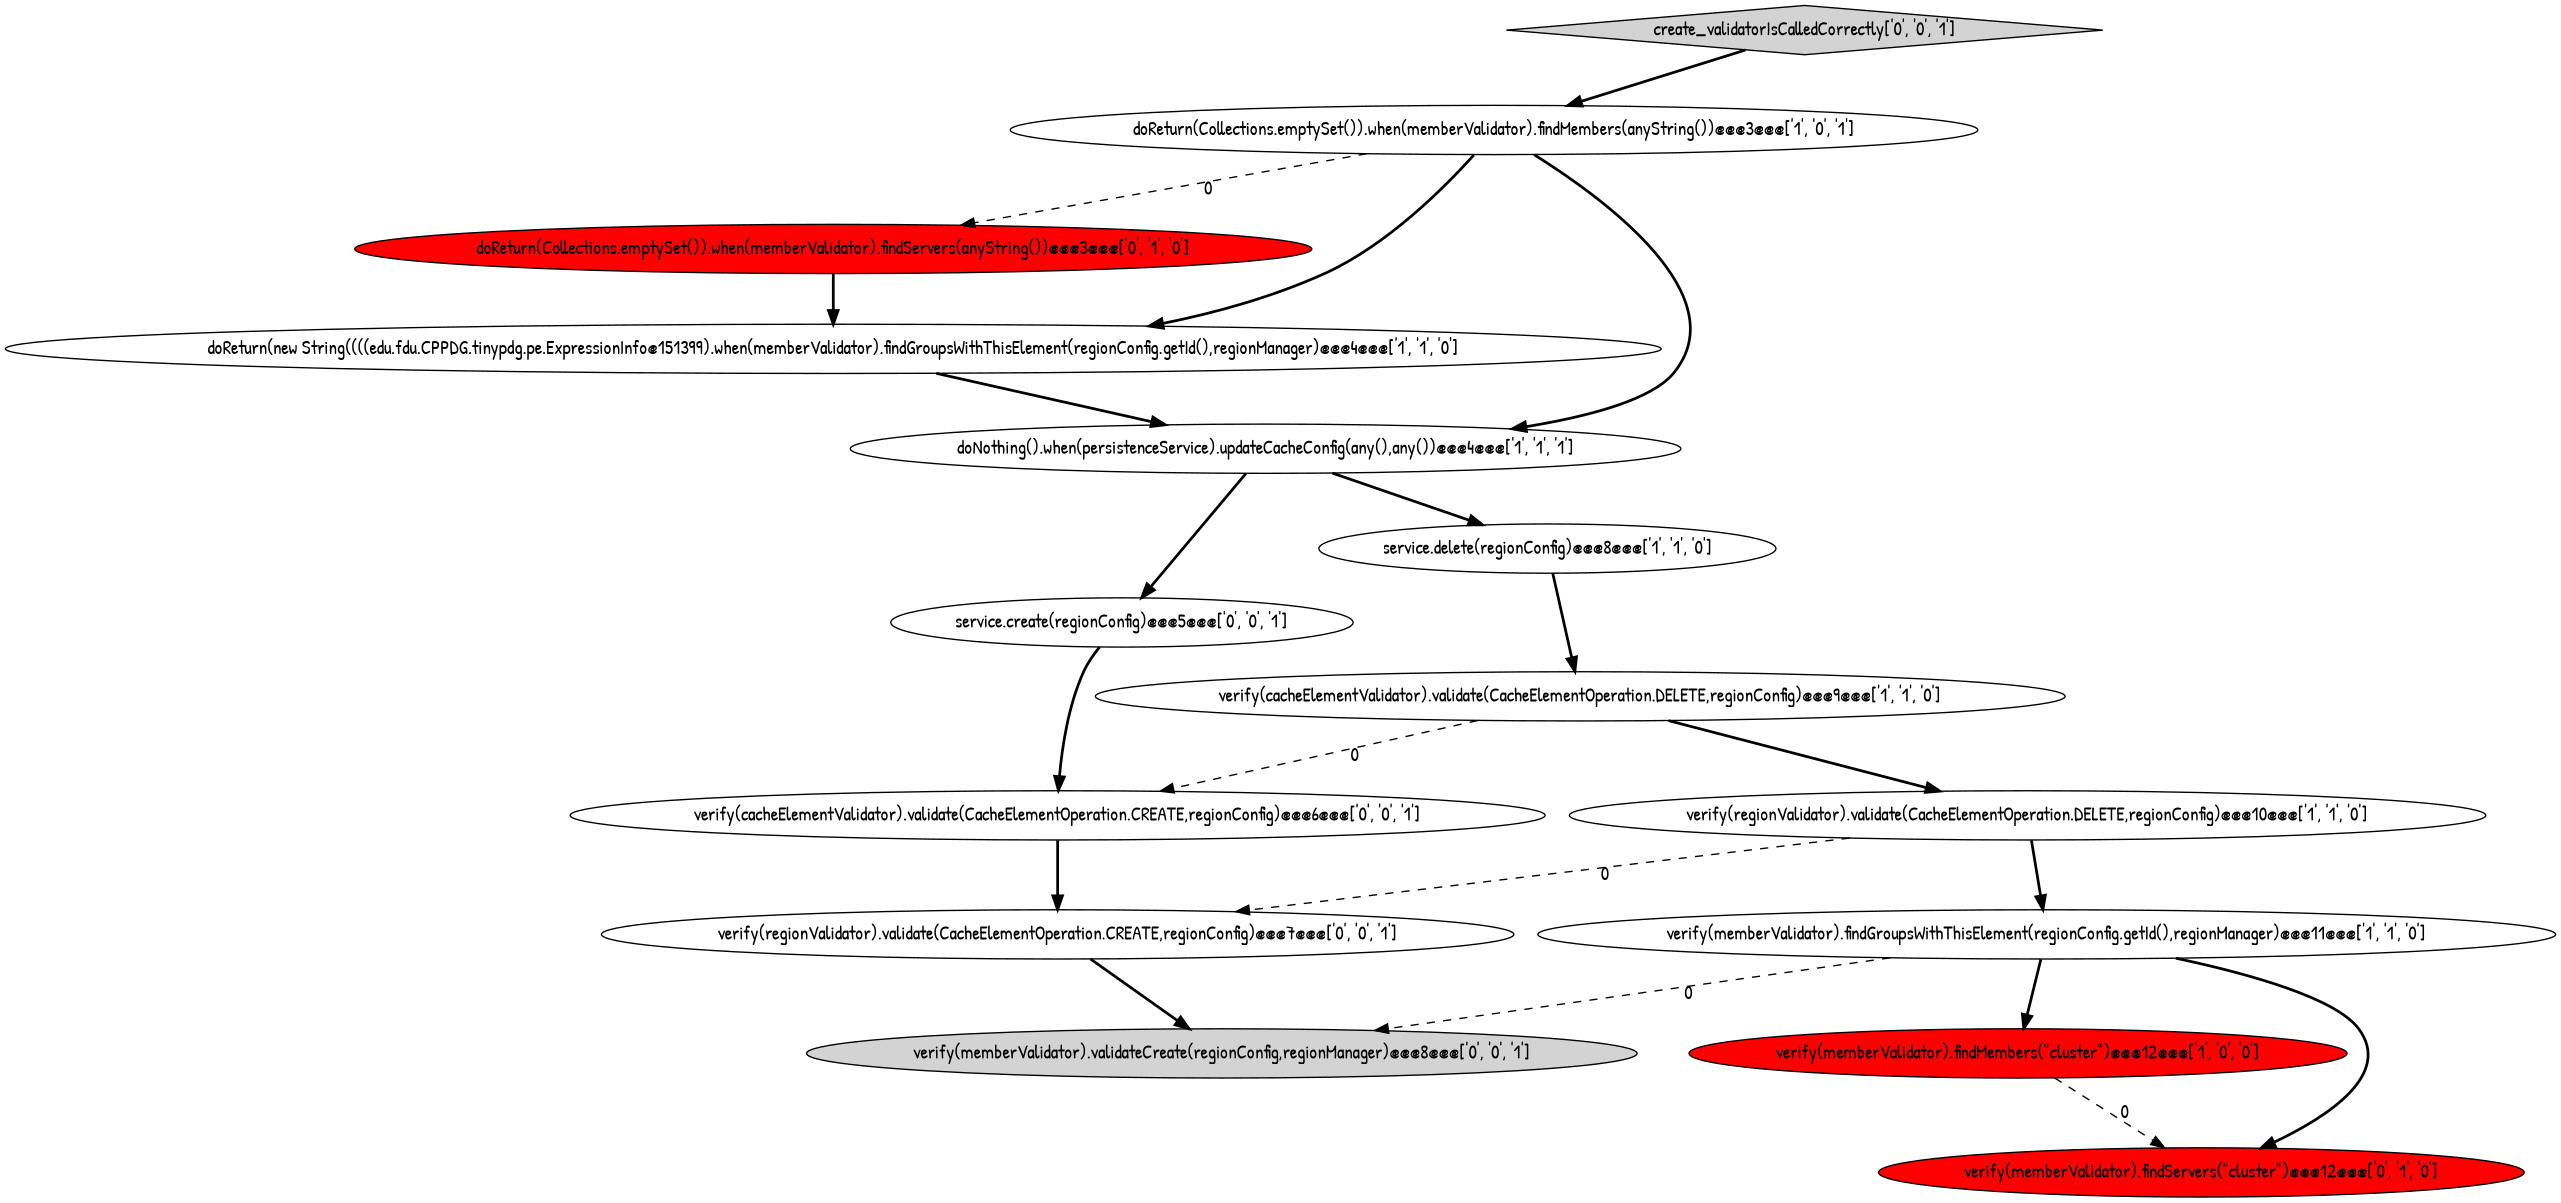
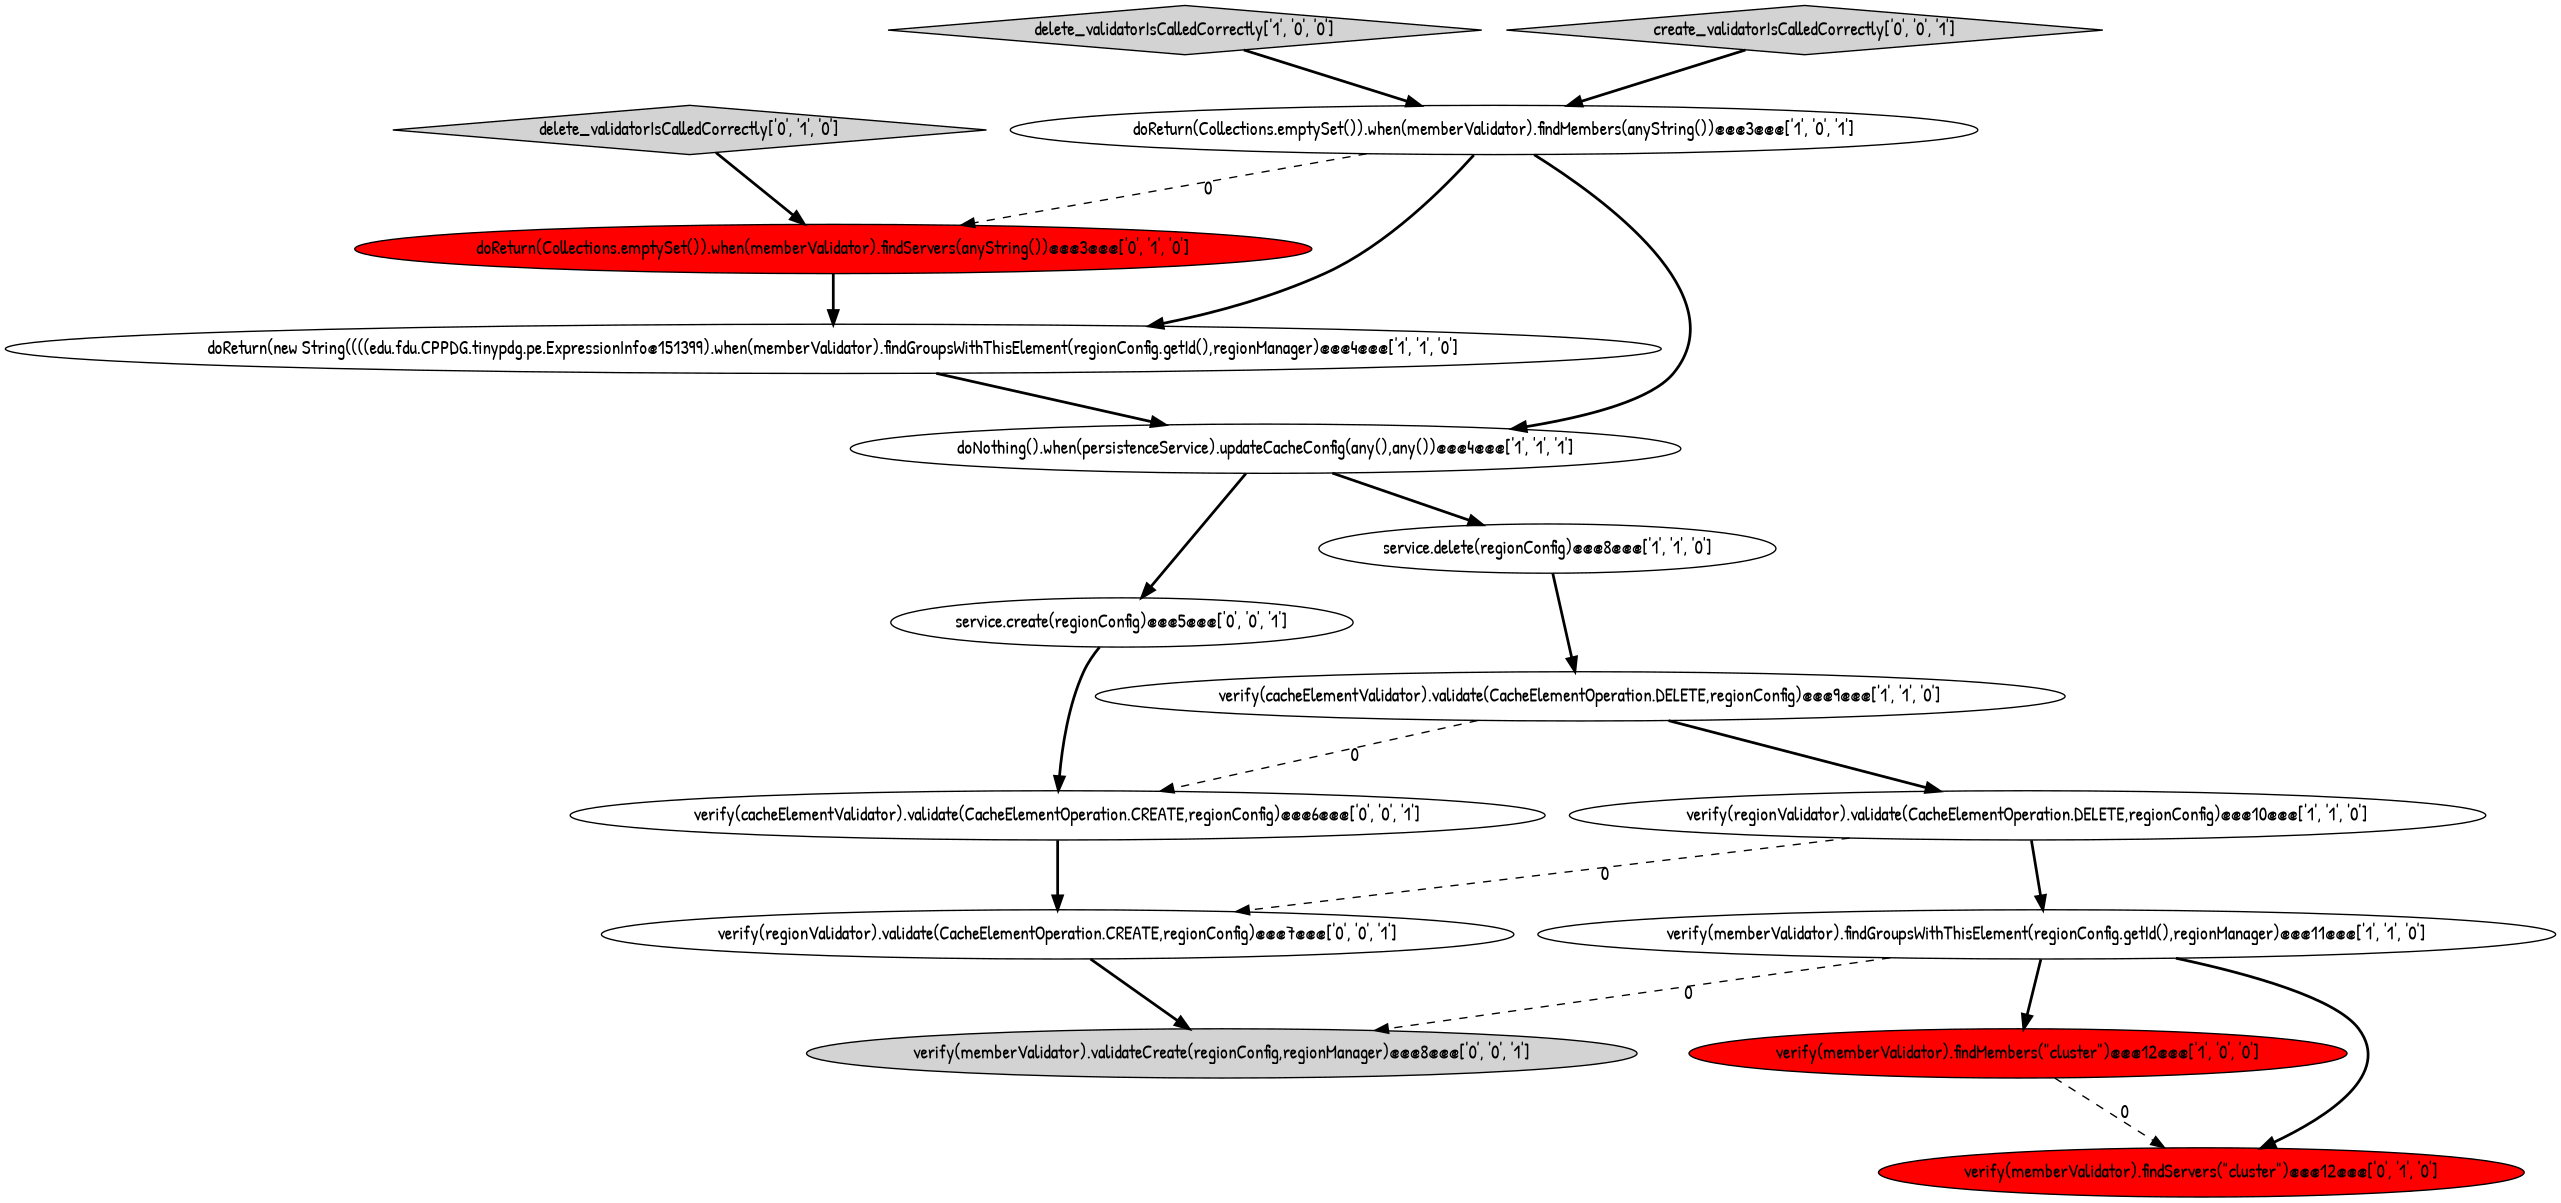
node "delete_validatorIsCalledCorrectly['1', '0', '0']": added
node "delete_validatorIsCalledCorrectly['0', '1', '0']": added
